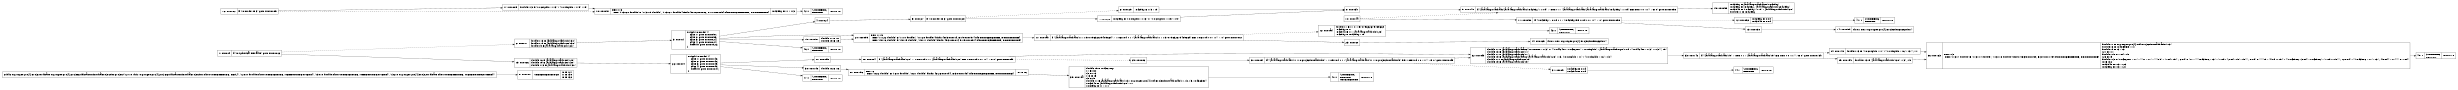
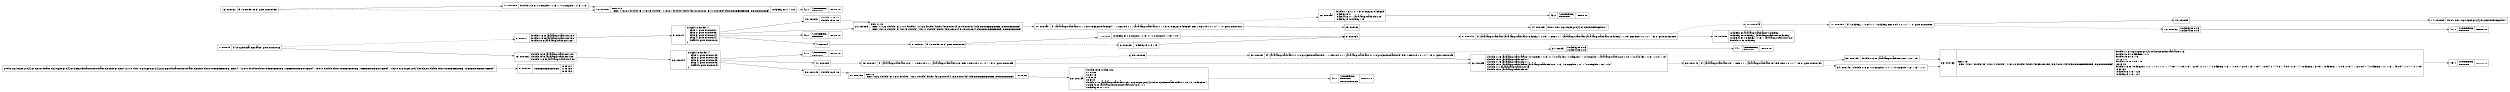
edge "10: 0x004a" -> "9: 0x0048": reversed
node "39: 0x01da": text "r8.f294x = java.lang.Math.sin(r28) * r1" -> "r8.f294x = java.lang.ProjectionMath.sin(r28) * r1"
